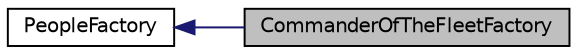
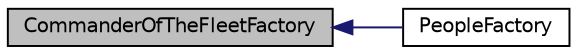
edge "CommanderOfTheFleetFactory" -> "PeopleFactory": reversed
